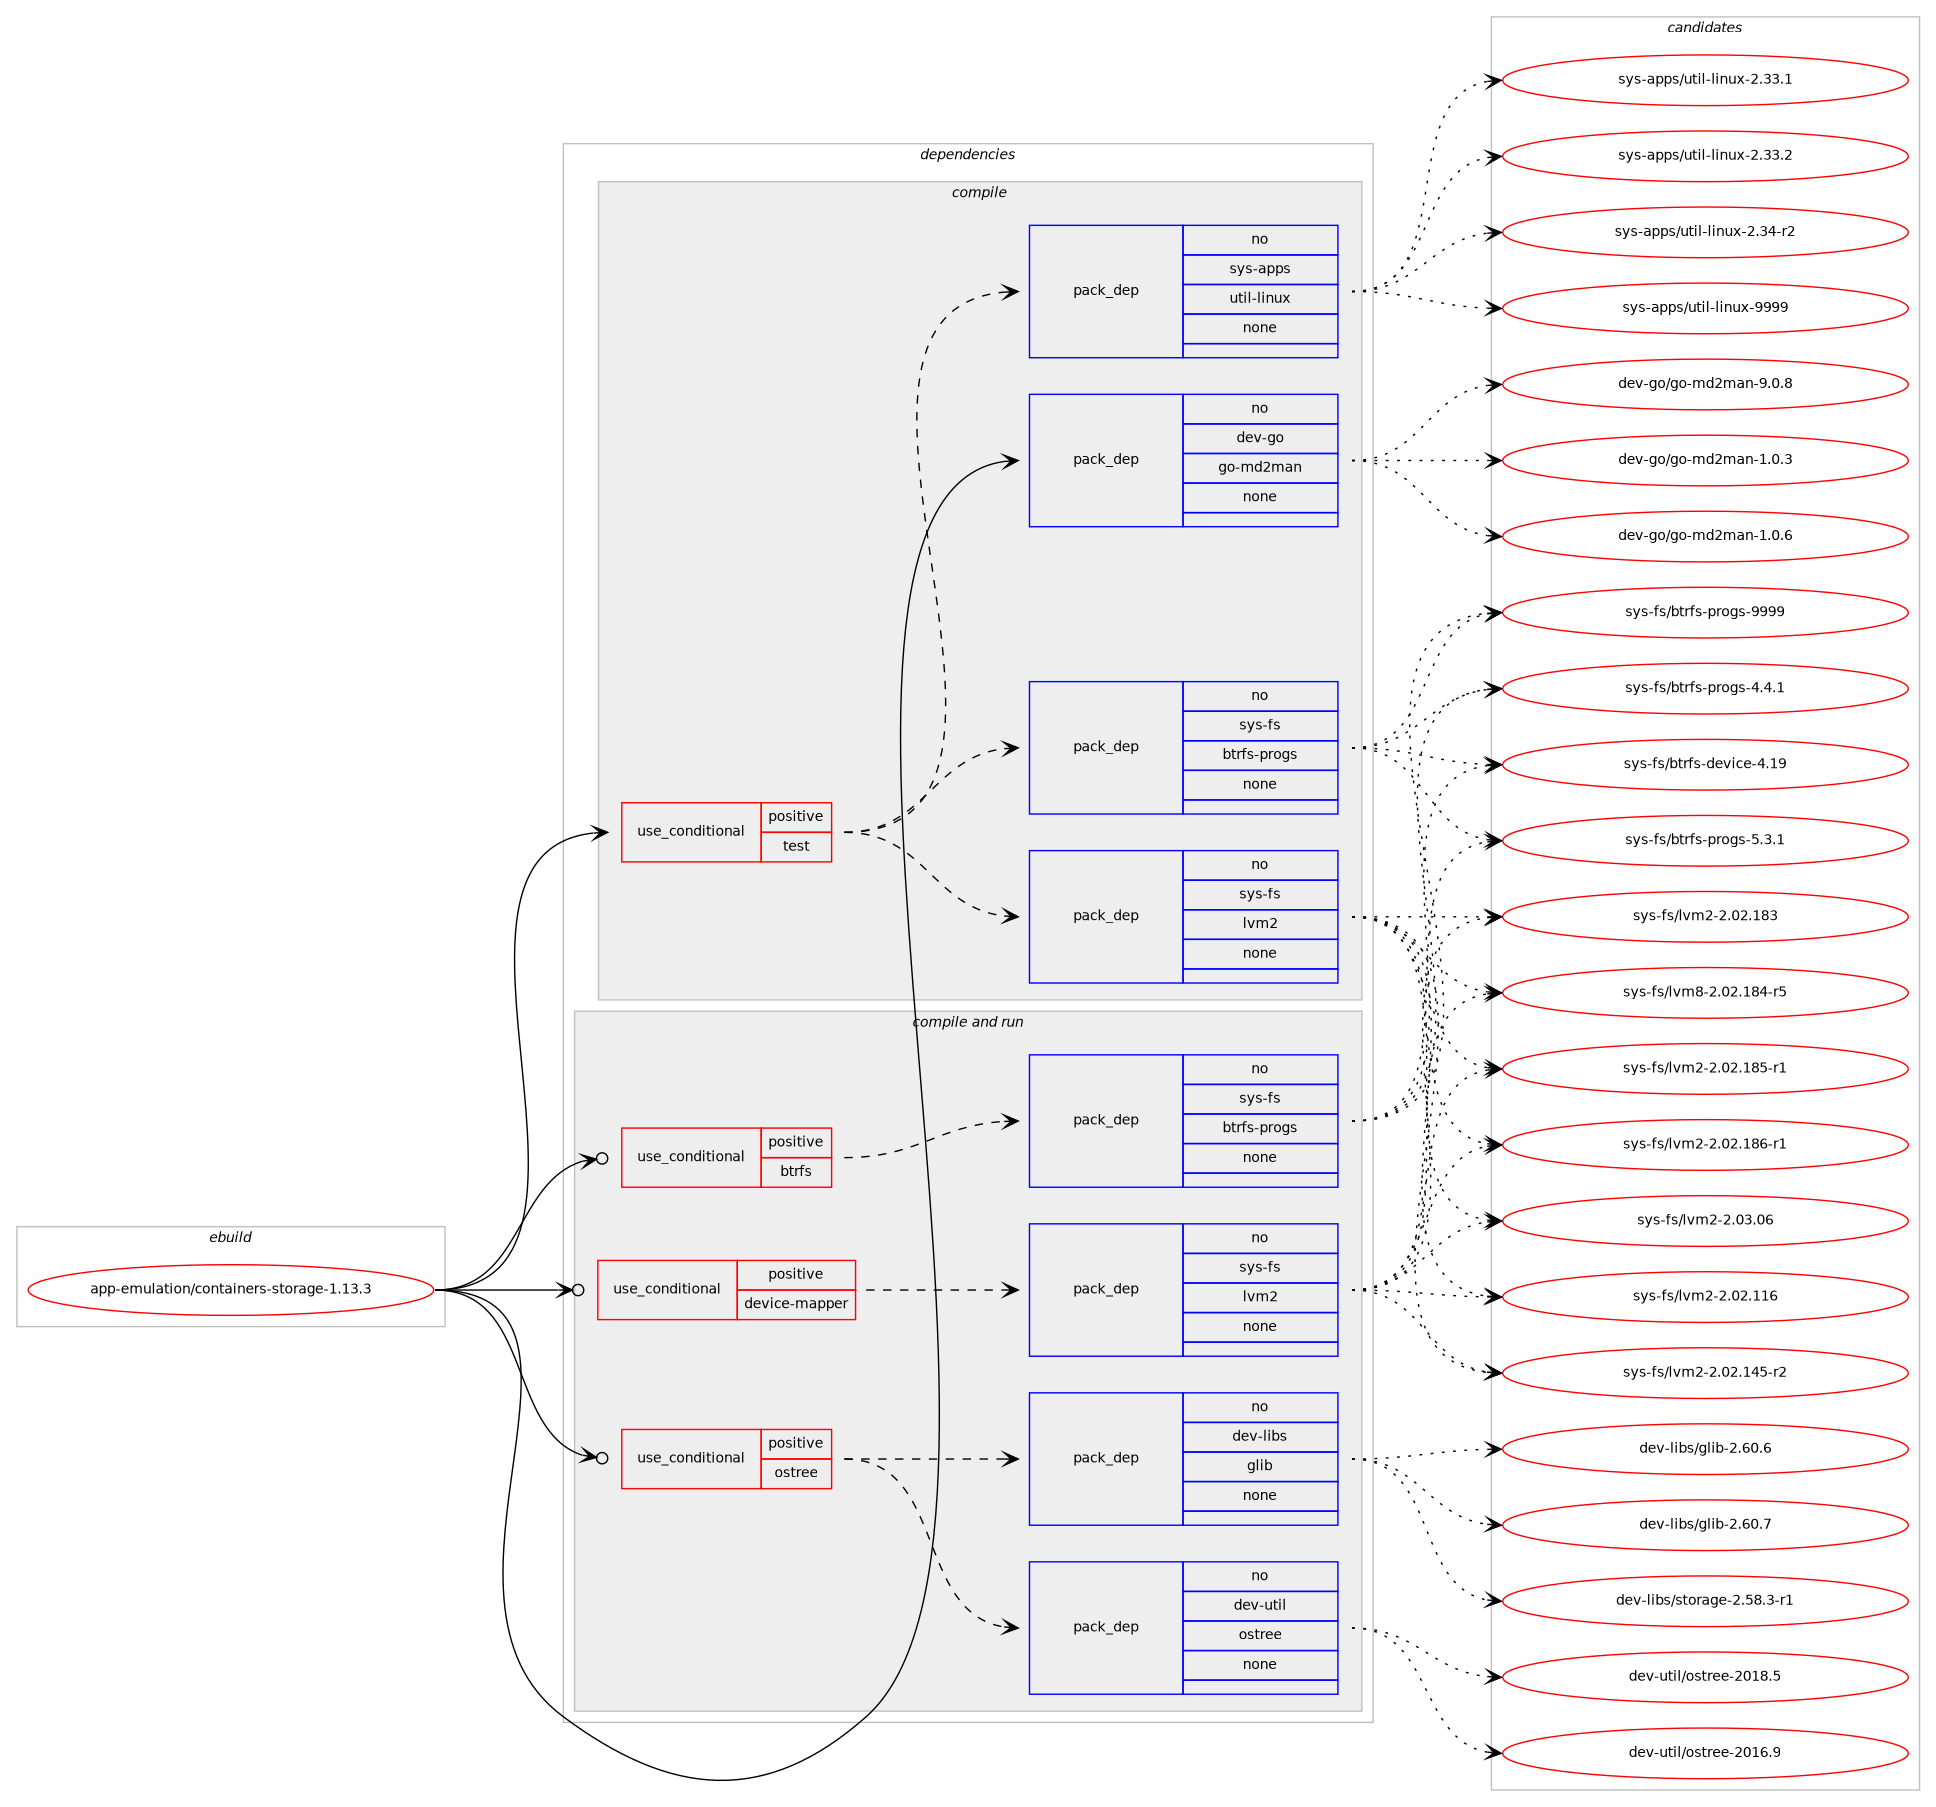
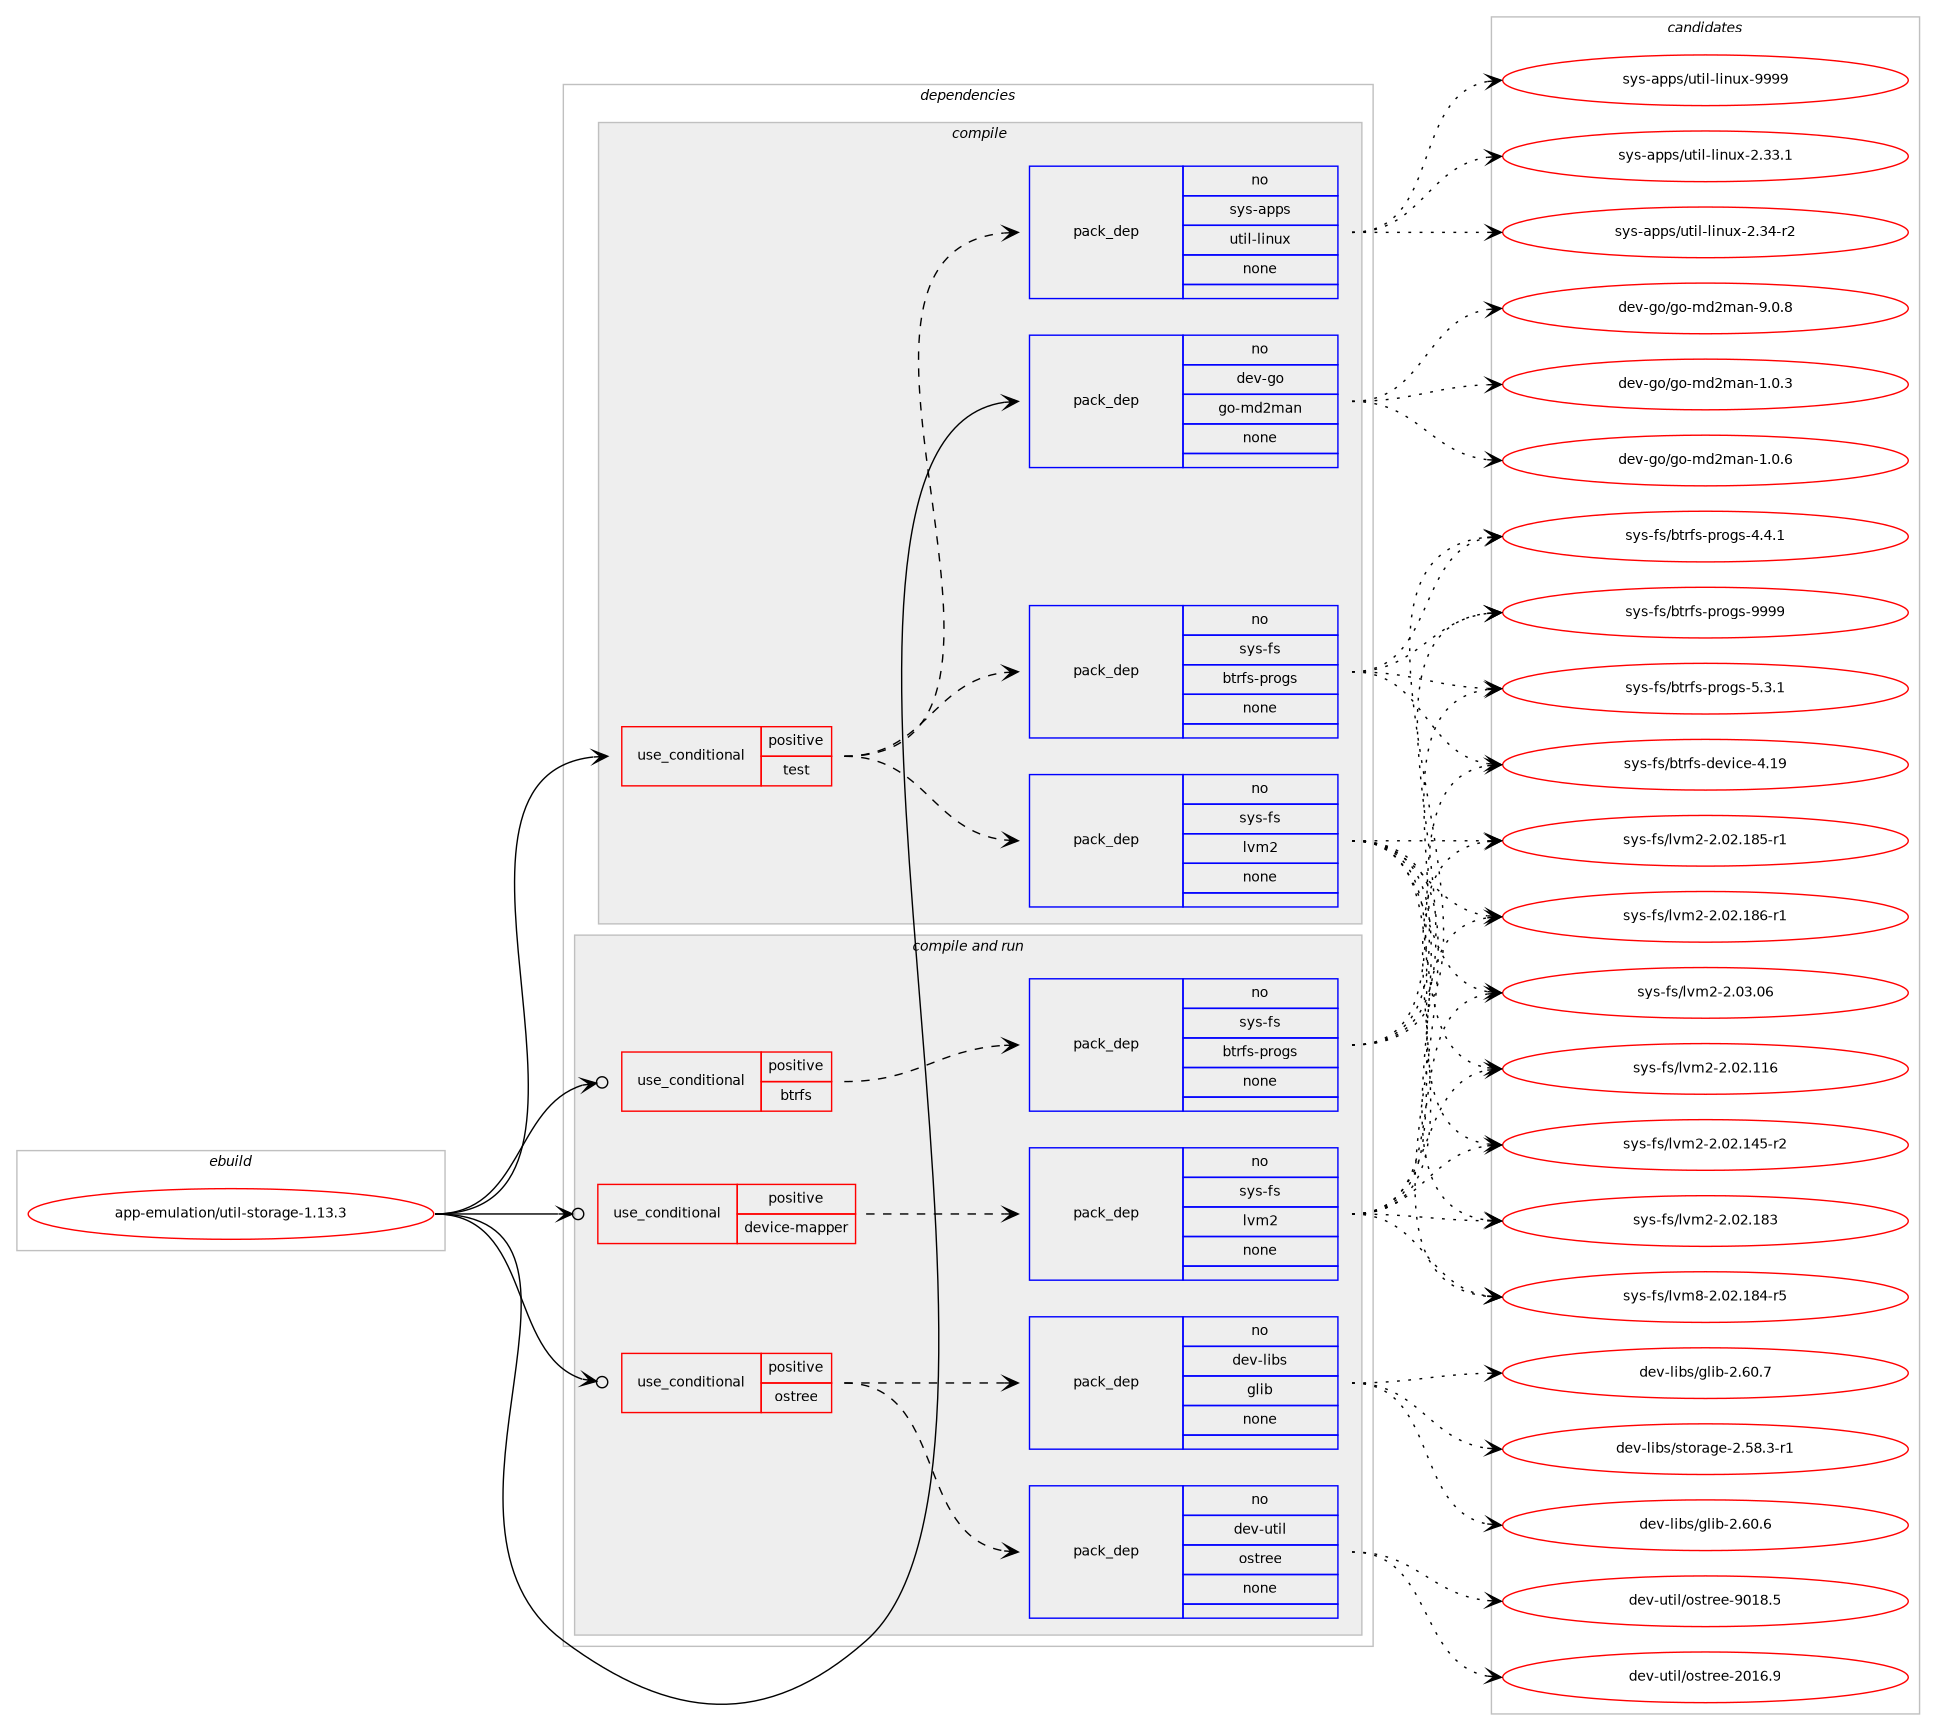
node "sys-apps/util-linux-2.33.2": removed
node "app-emulation/containers-storage-1.13.3": label "app-emulation/containers-storage-1.13.3" -> "app-emulation/util-storage-1.13.3"
node "dev-util/ostree-2018.5": label "dev-util/ostree-2018.5" -> "dev-util/ostree-9018.5"
